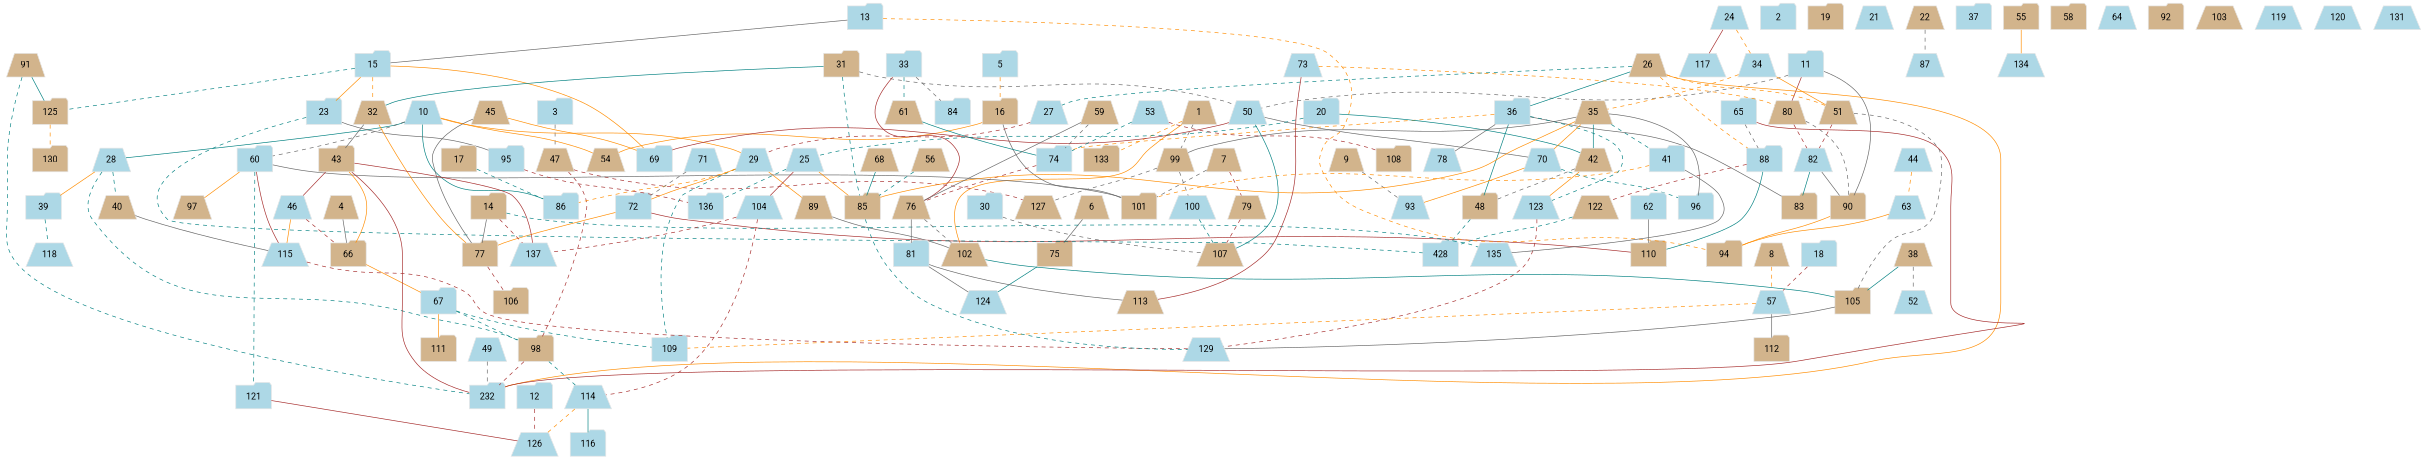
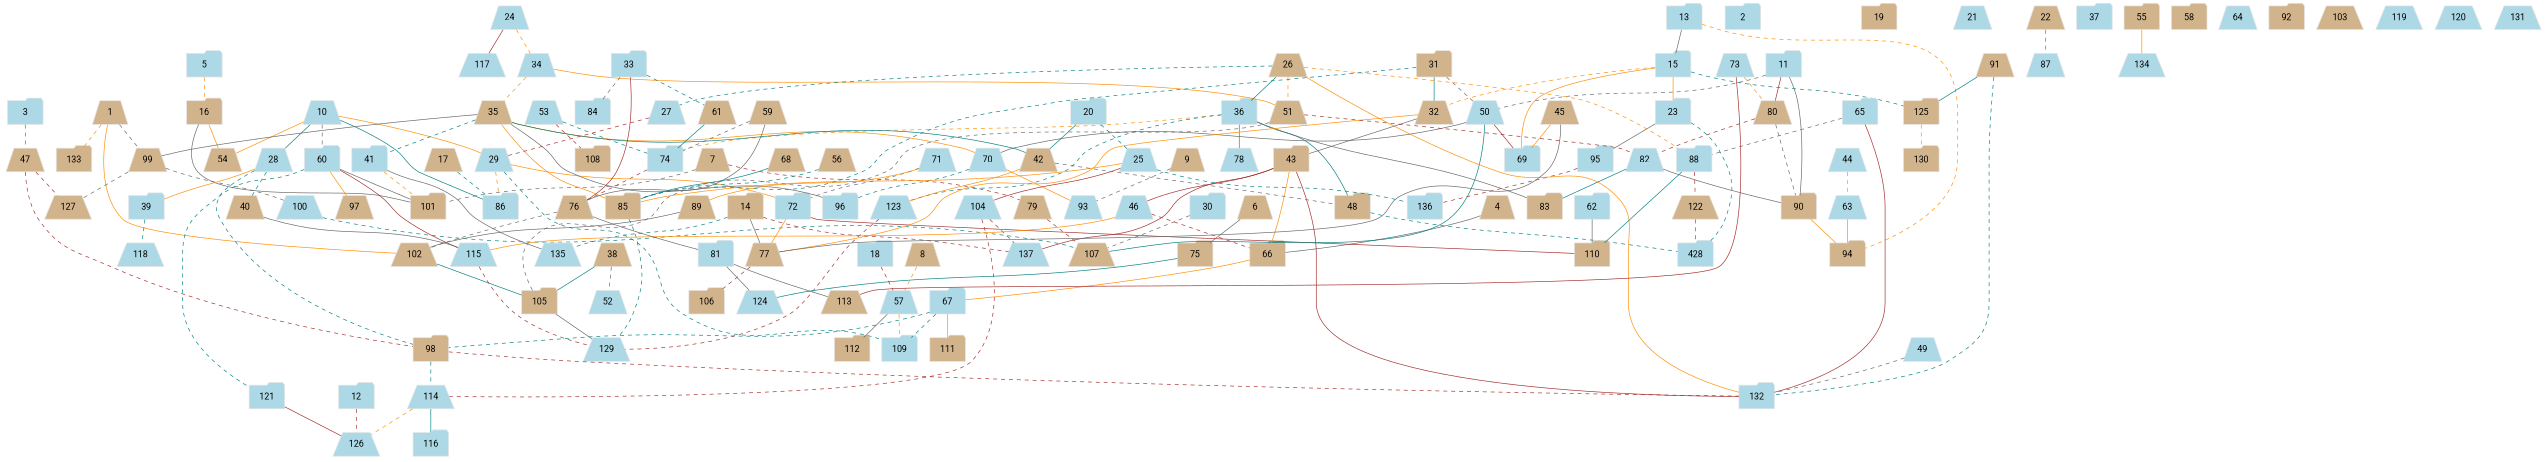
node "17": shape folder -> trapezium
edge "29" -- "89": now "71" -- "89"
node "77": shape folder -> trapezium
node "232": label "232" -> "132"
